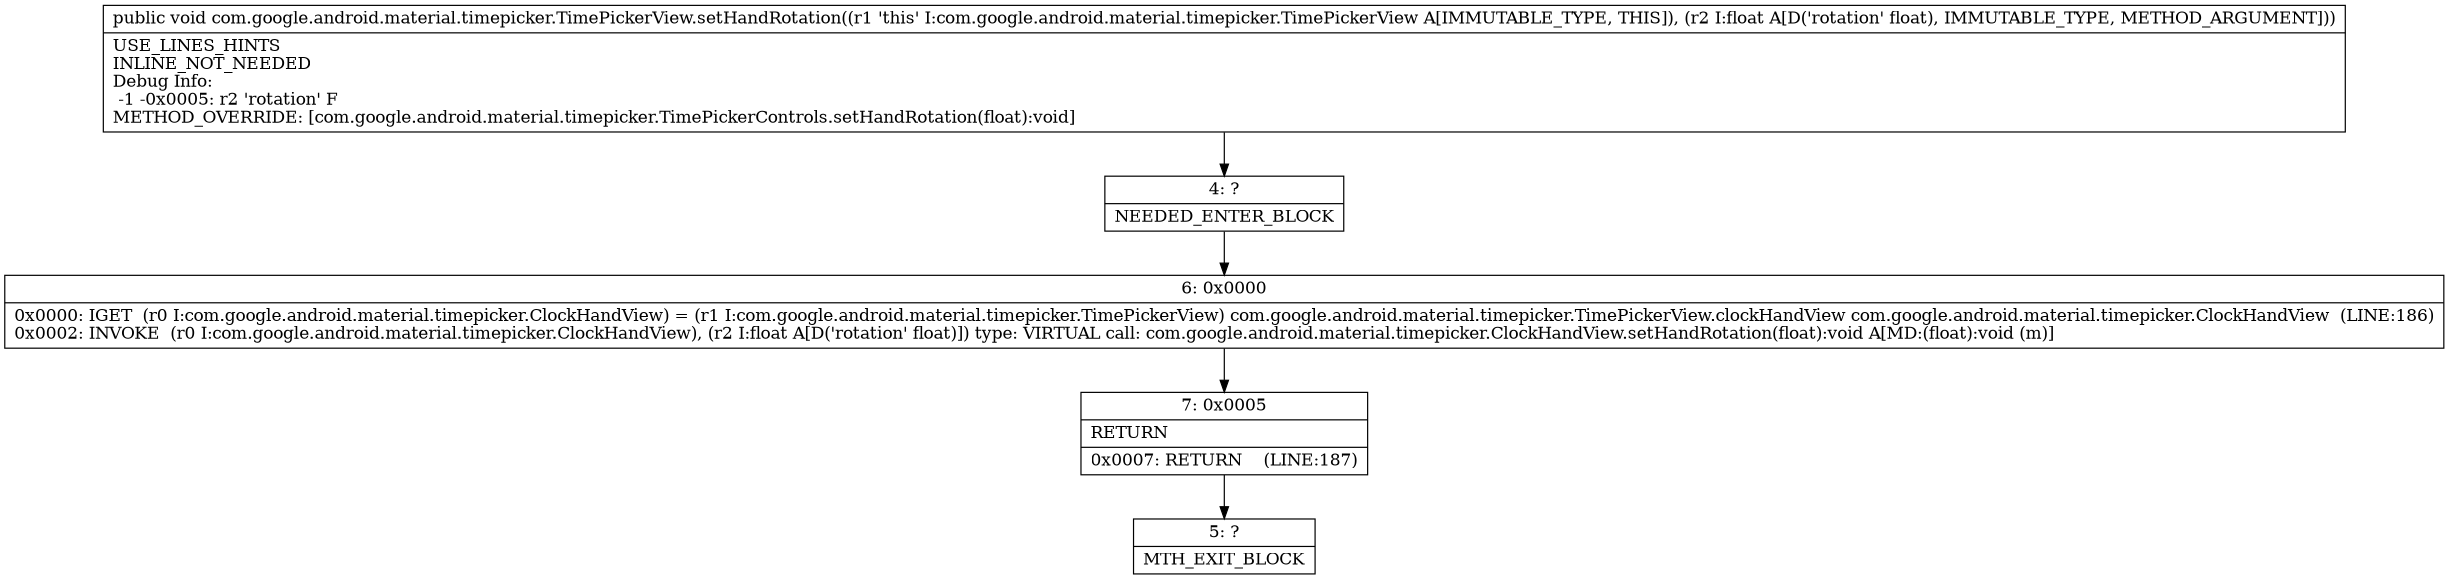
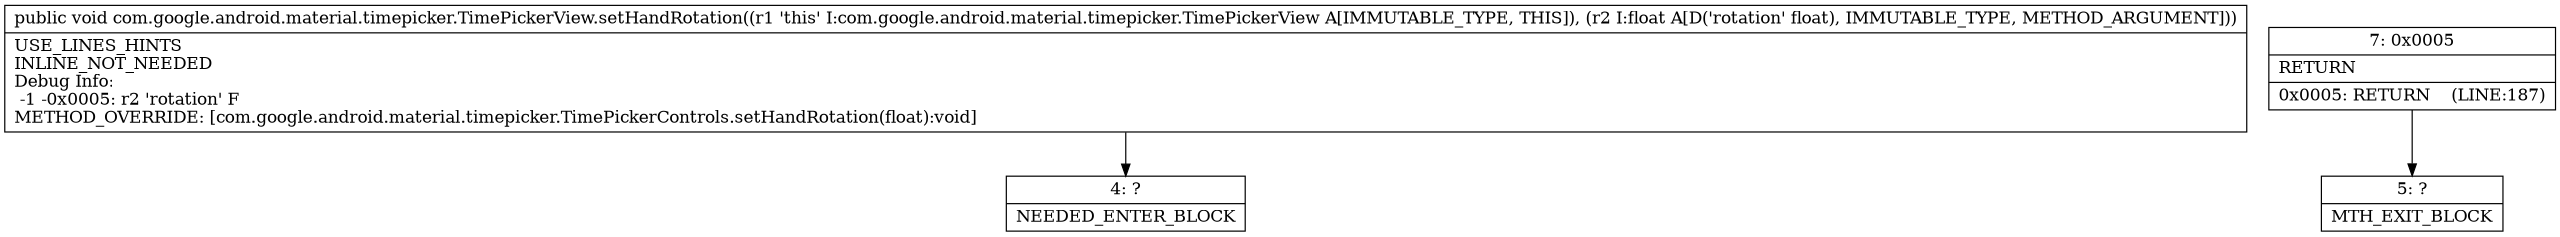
node "6: 0x0000": removed
node "7: 0x0005": text "0x0007: RETURN    (LINE:187)" -> "0x0005: RETURN    (LINE:187)"
